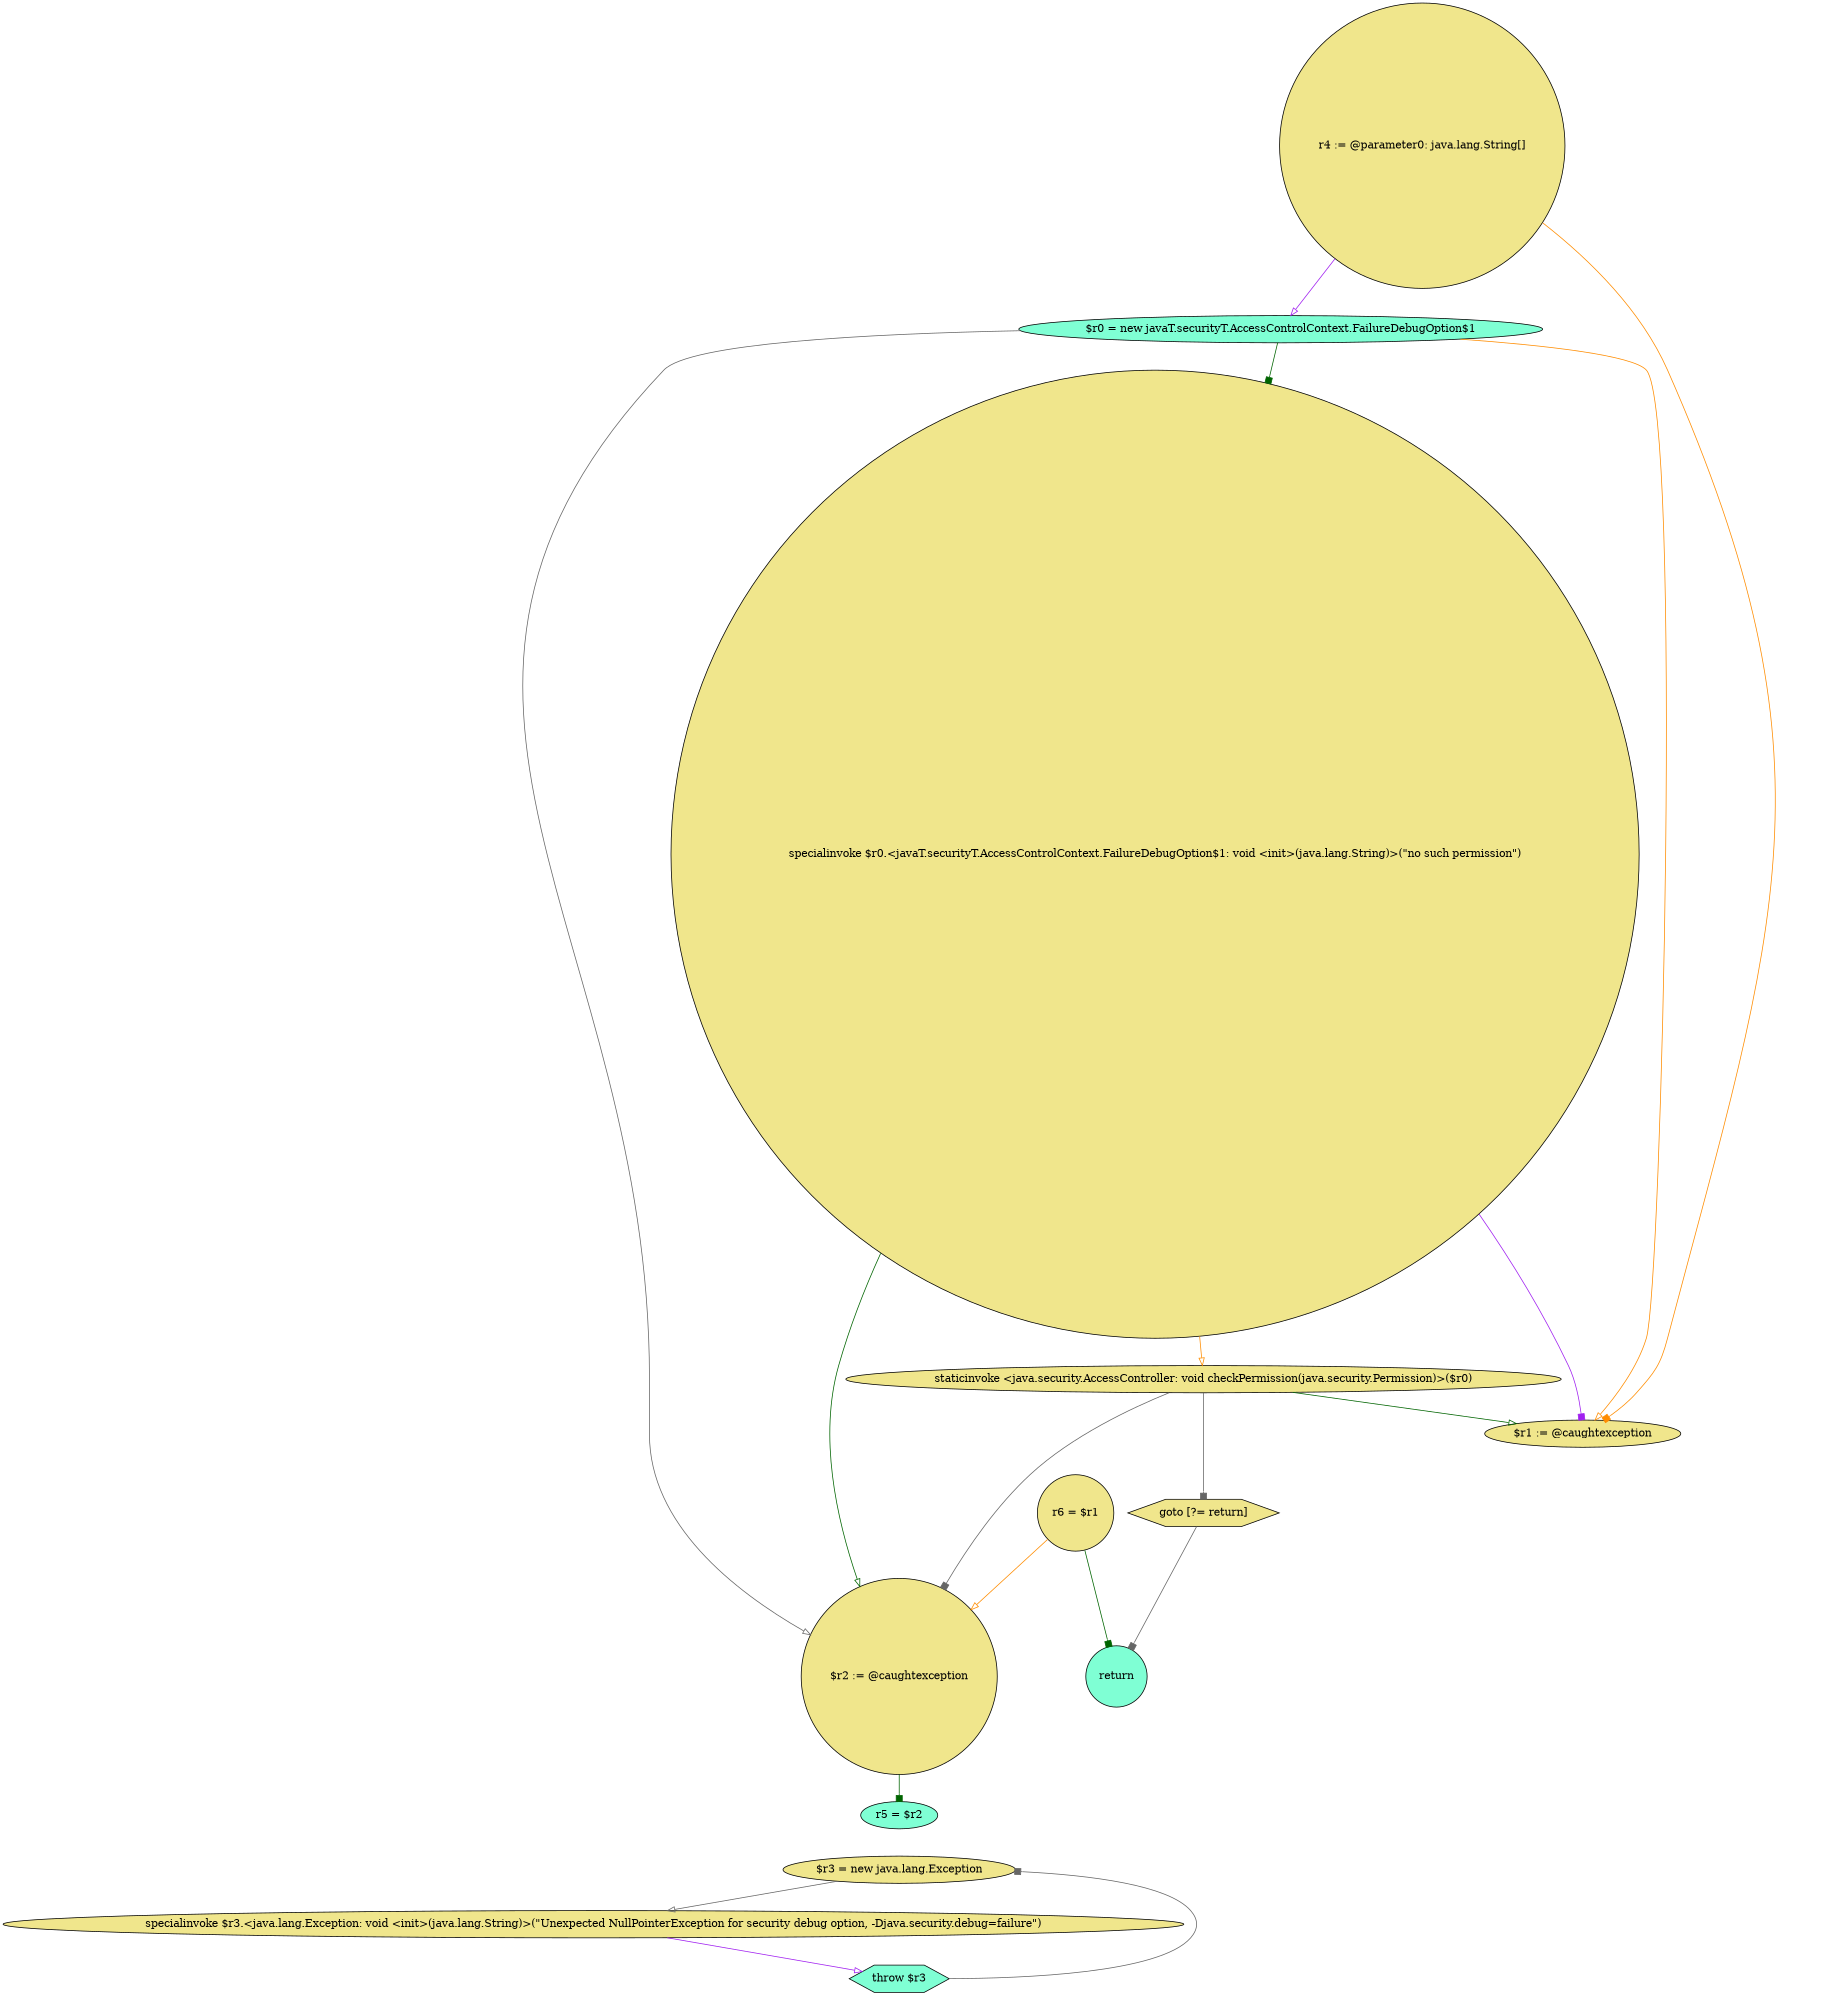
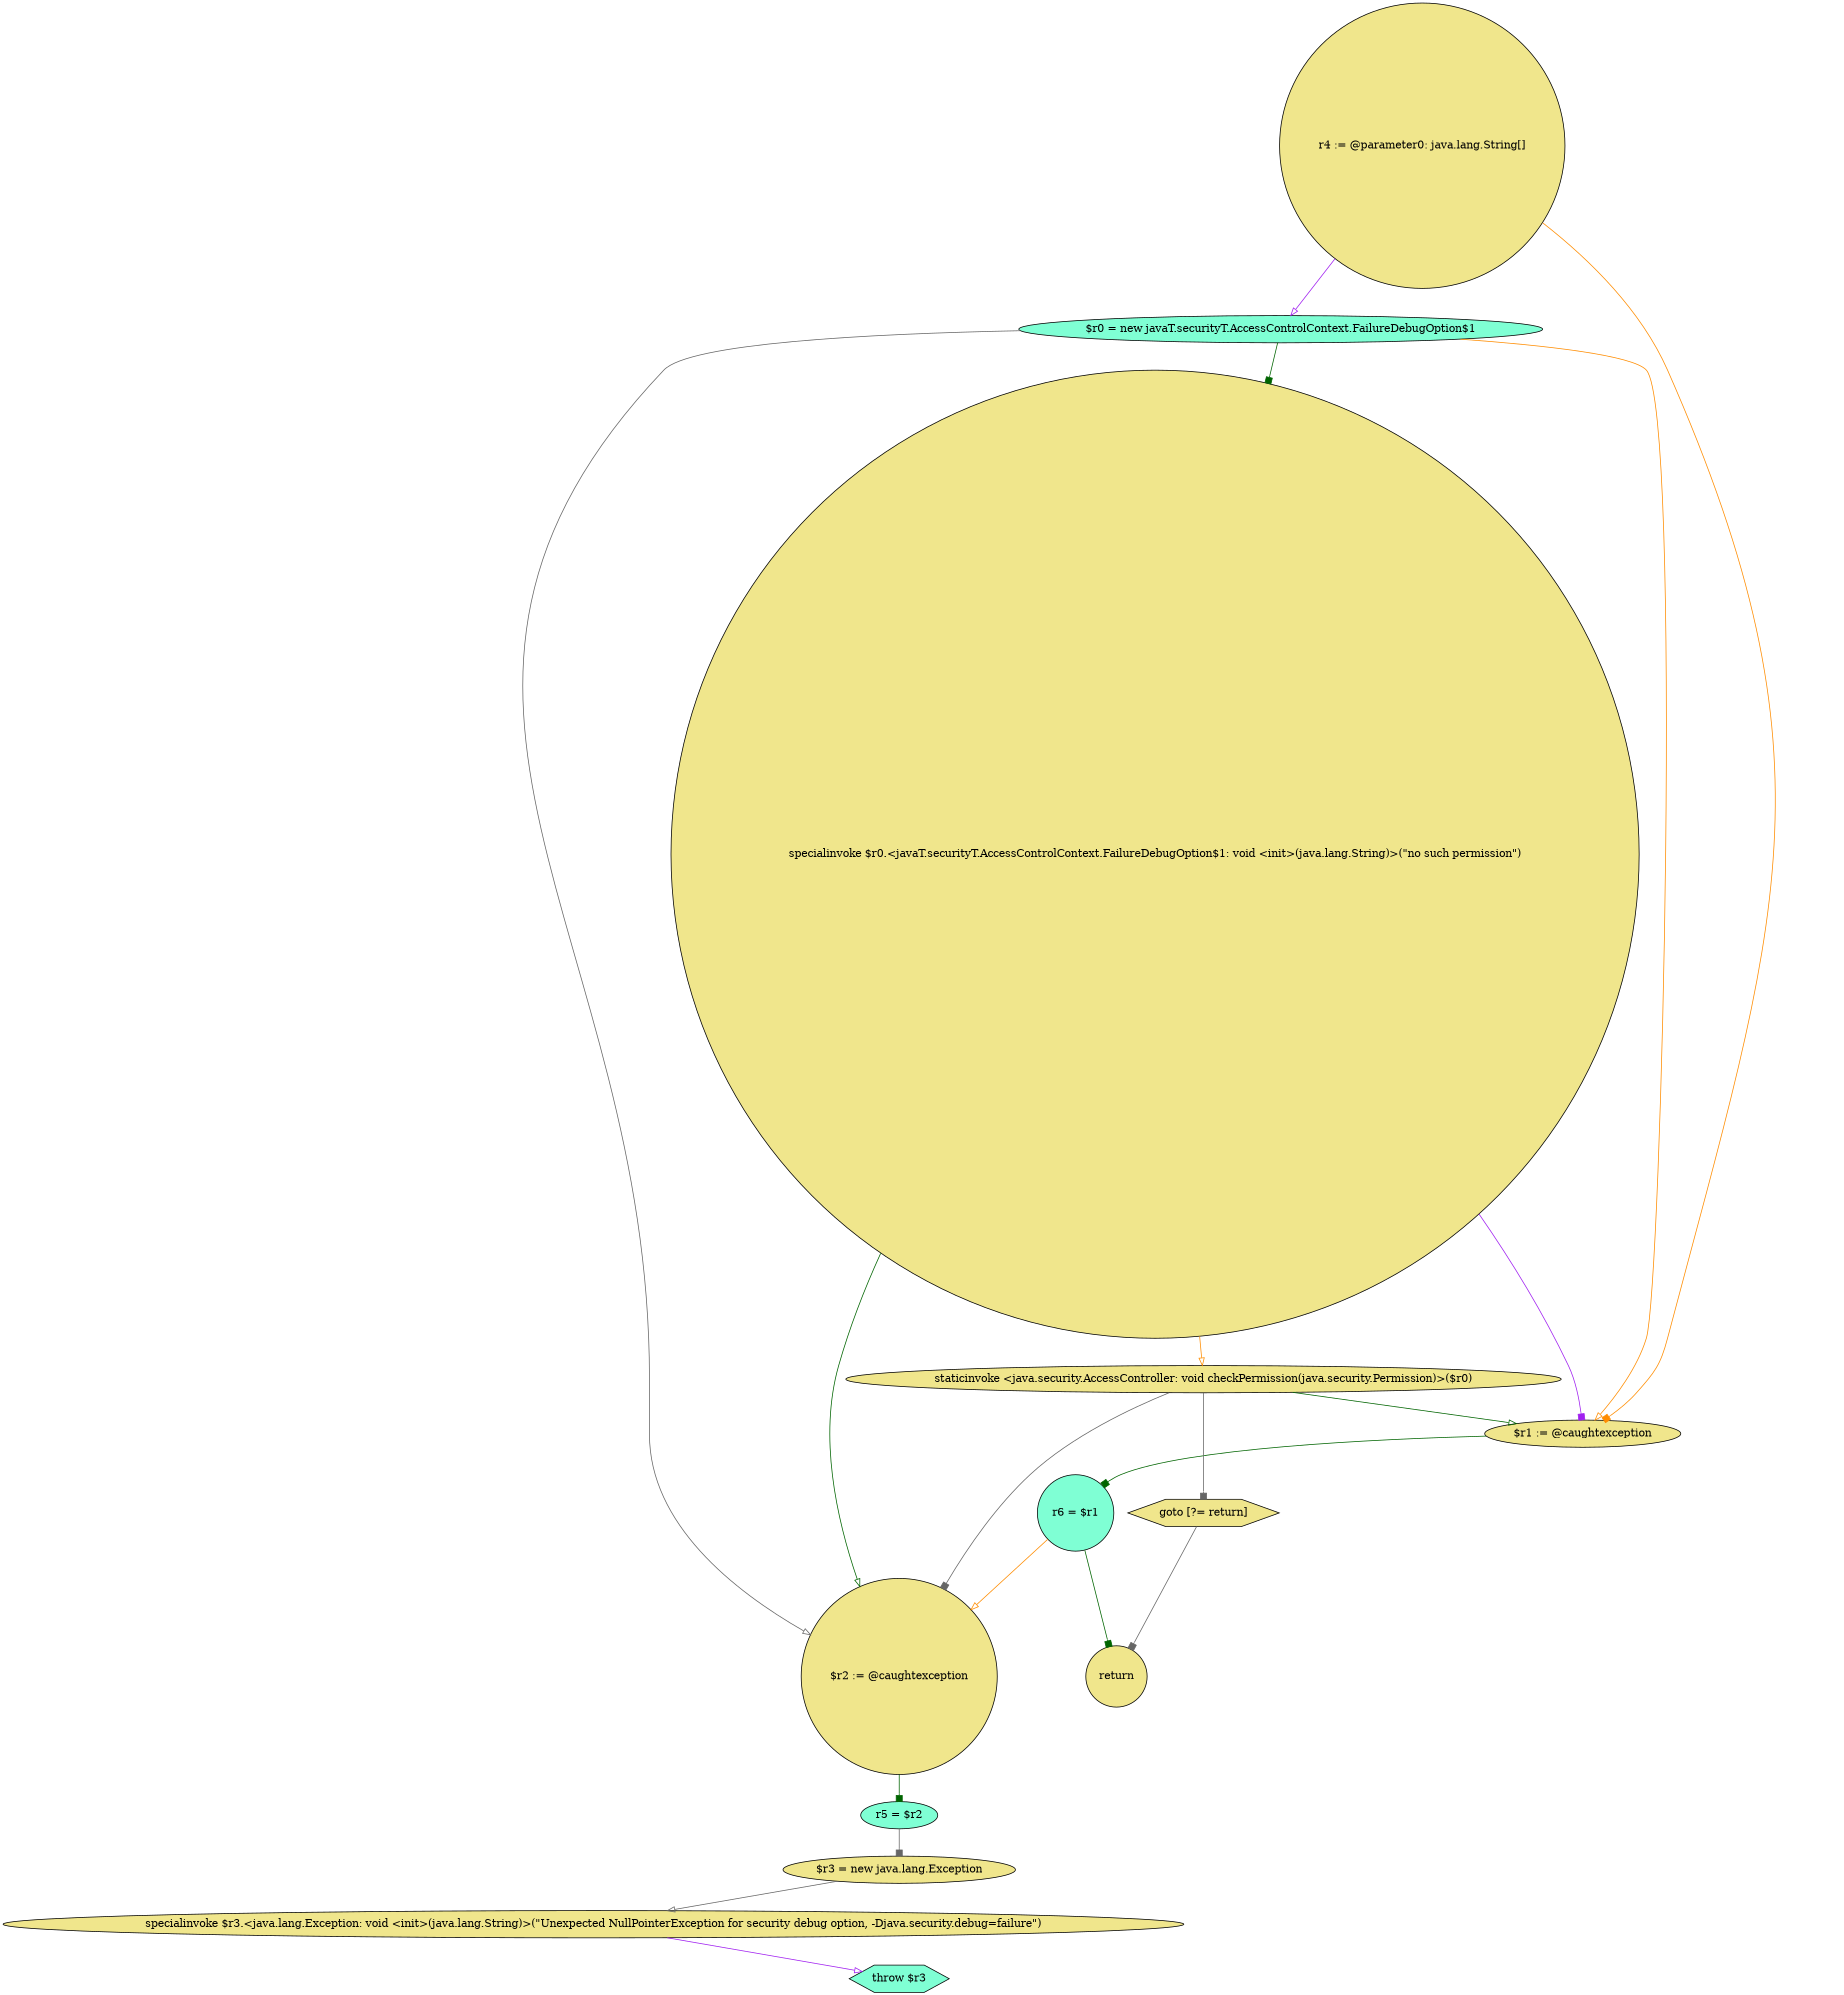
edge "$r1 := @caughtexception" -> "r6 = $r1": added
node "r6 = $r1": fillcolor khaki -> aquamarine
node "return": fillcolor aquamarine -> khaki
edge "throw $r3" -> "$r3 = new java.lang.Exception": now "r5 = $r2" -> "$r3 = new java.lang.Exception"
